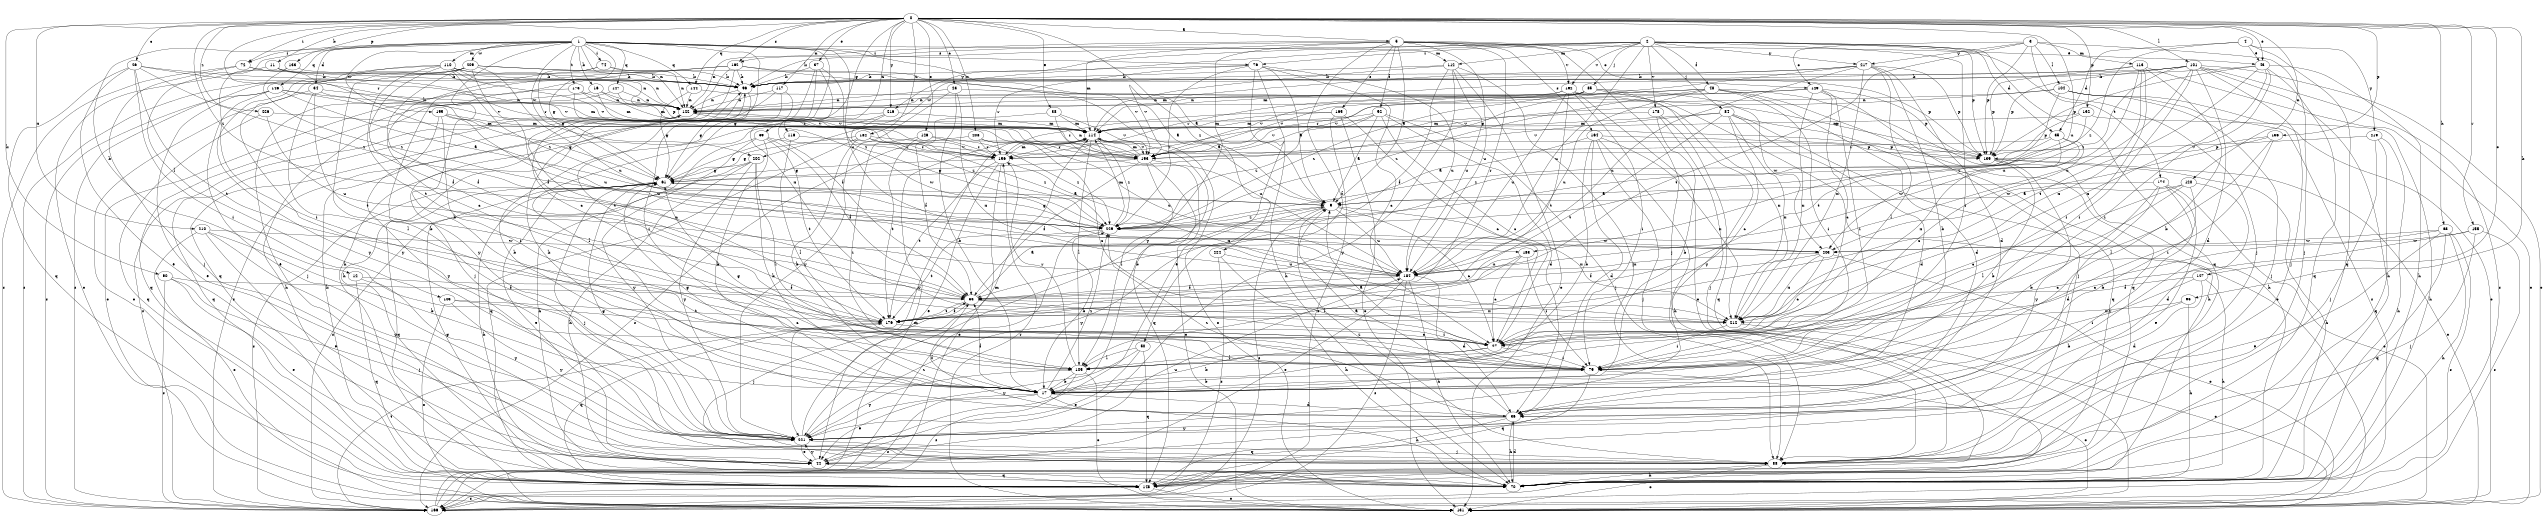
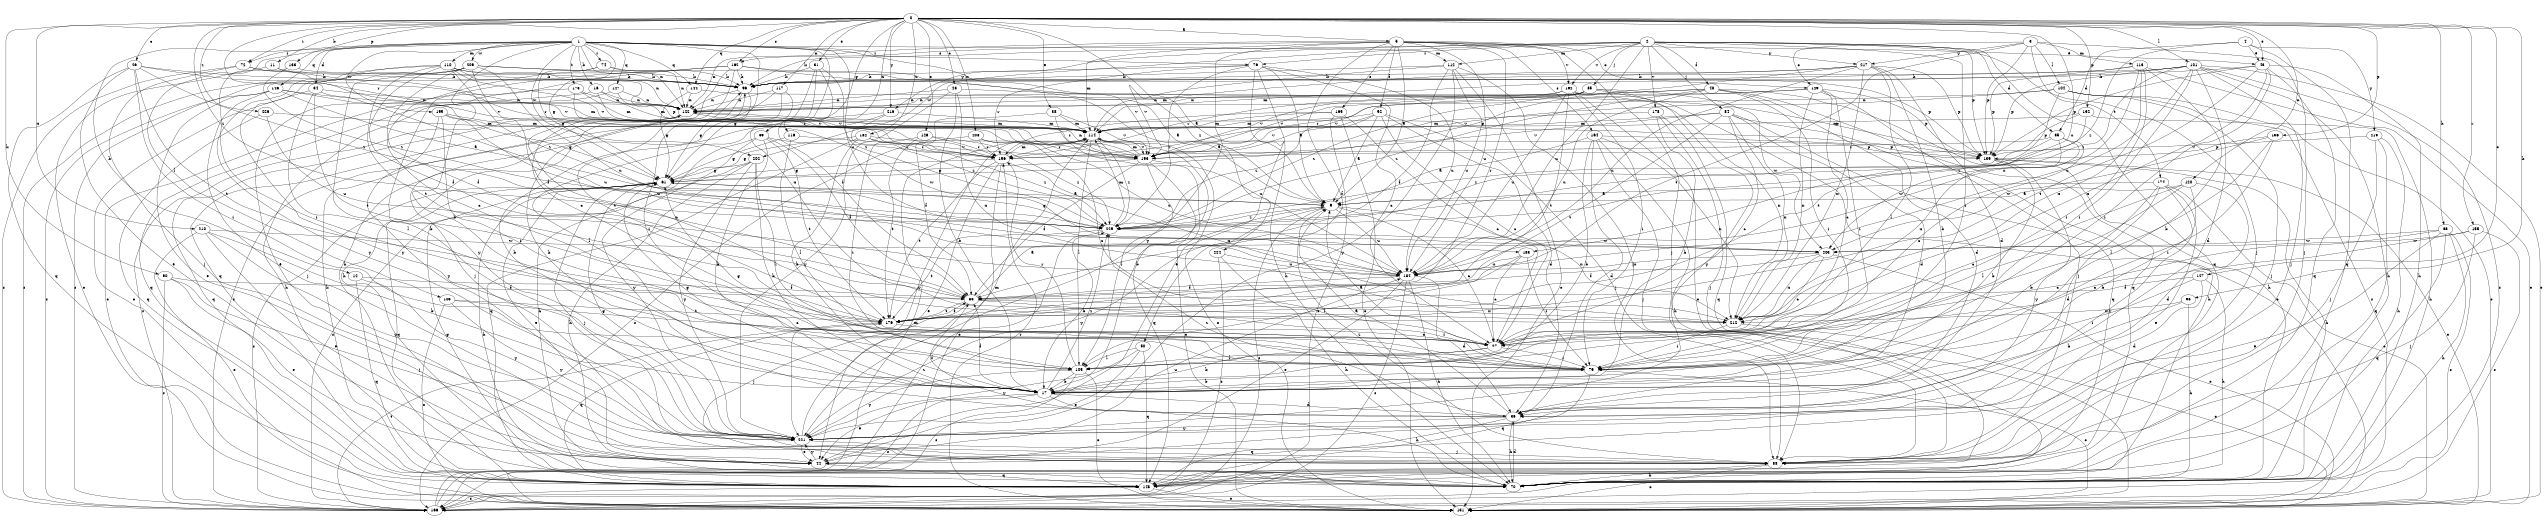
node "37": label "37" -> "31"
edge "11" -> "122": removed, label "n"
edge "146" -> "122": label "k" -> "n"
